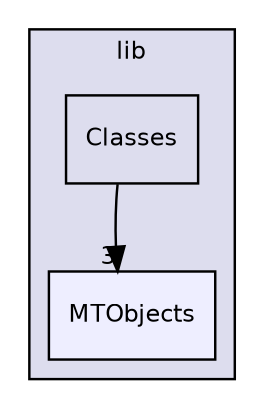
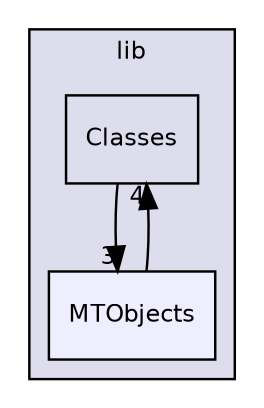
edge "MTObjects" -> "Classes": added
